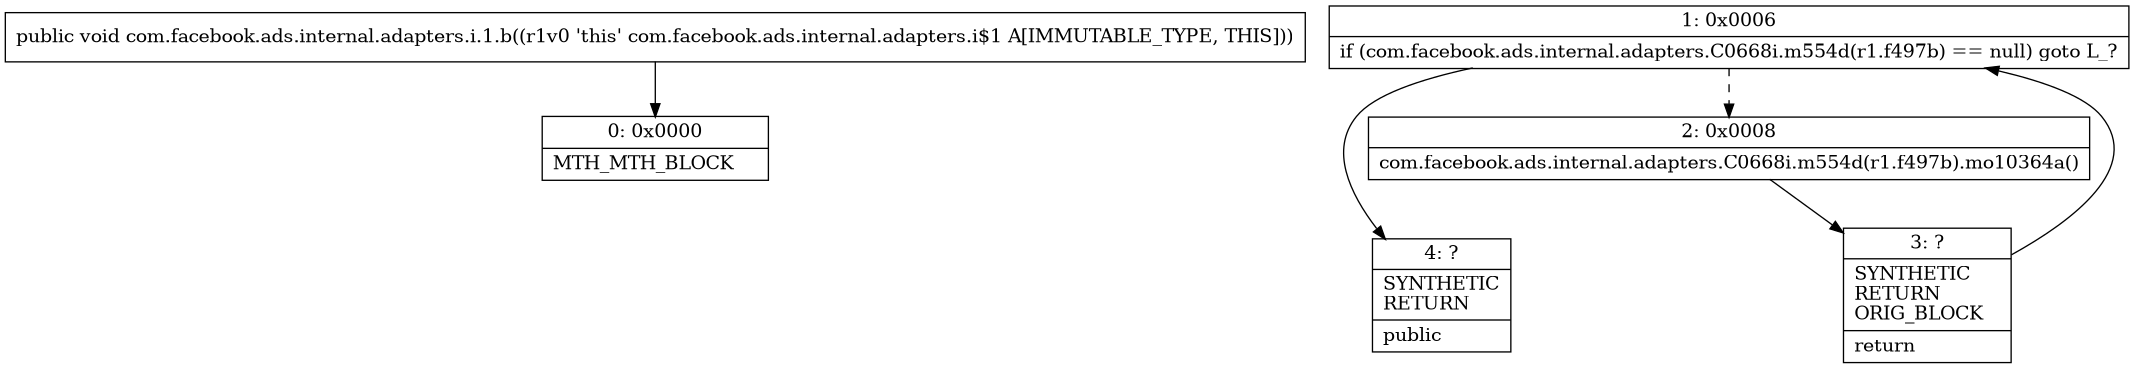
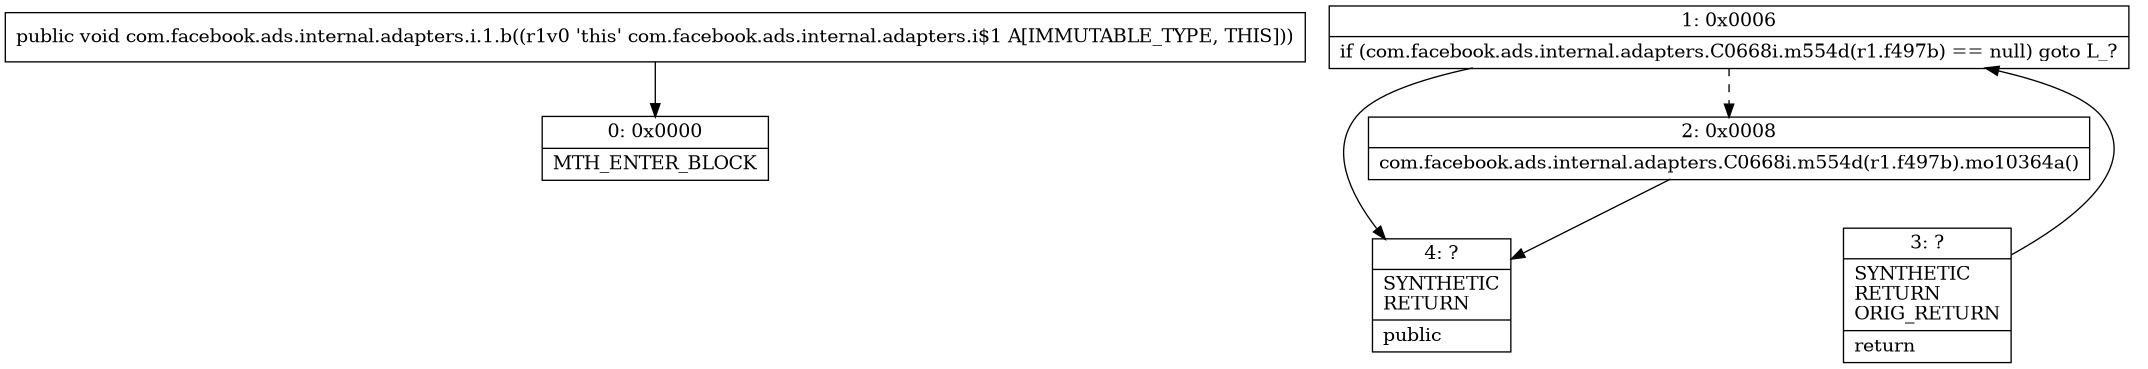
node "0: 0x0000": text "MTH_MTH_BLOCK" -> "MTH_ENTER_BLOCK"
edge "2: 0x0008" -> "3: ?": now "2: 0x0008" -> "4: ?"
node "3: ?": text "ORIG_BLOCK" -> "ORIG_RETURN"
